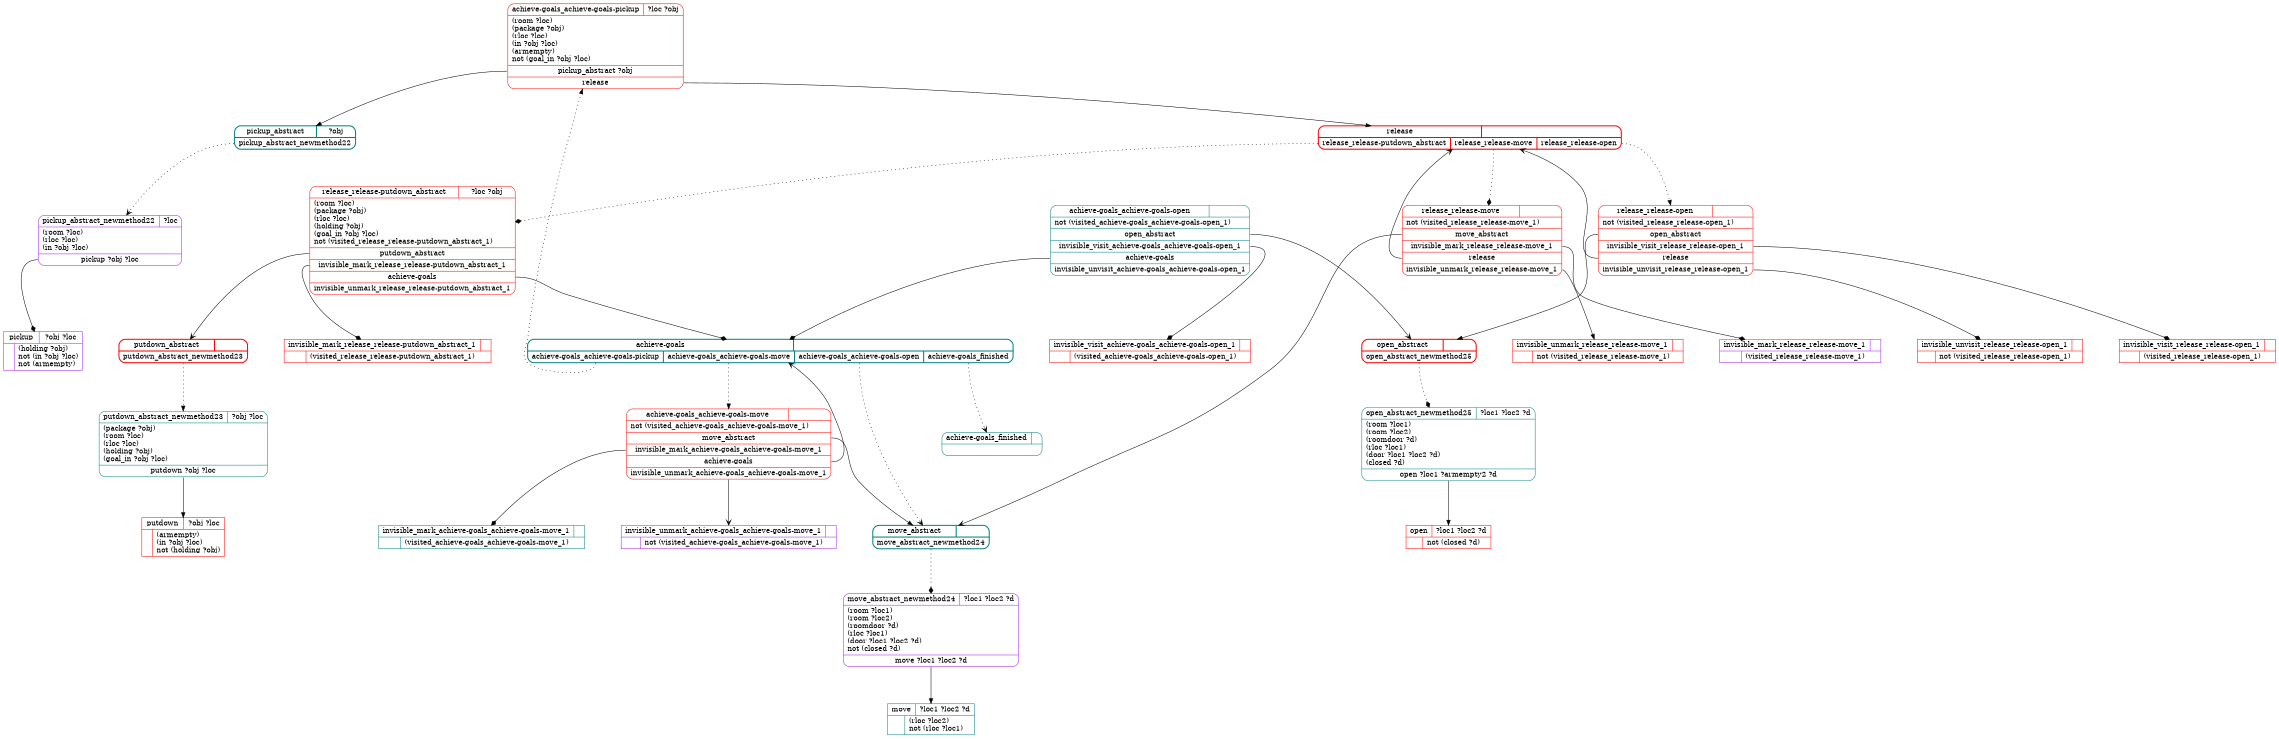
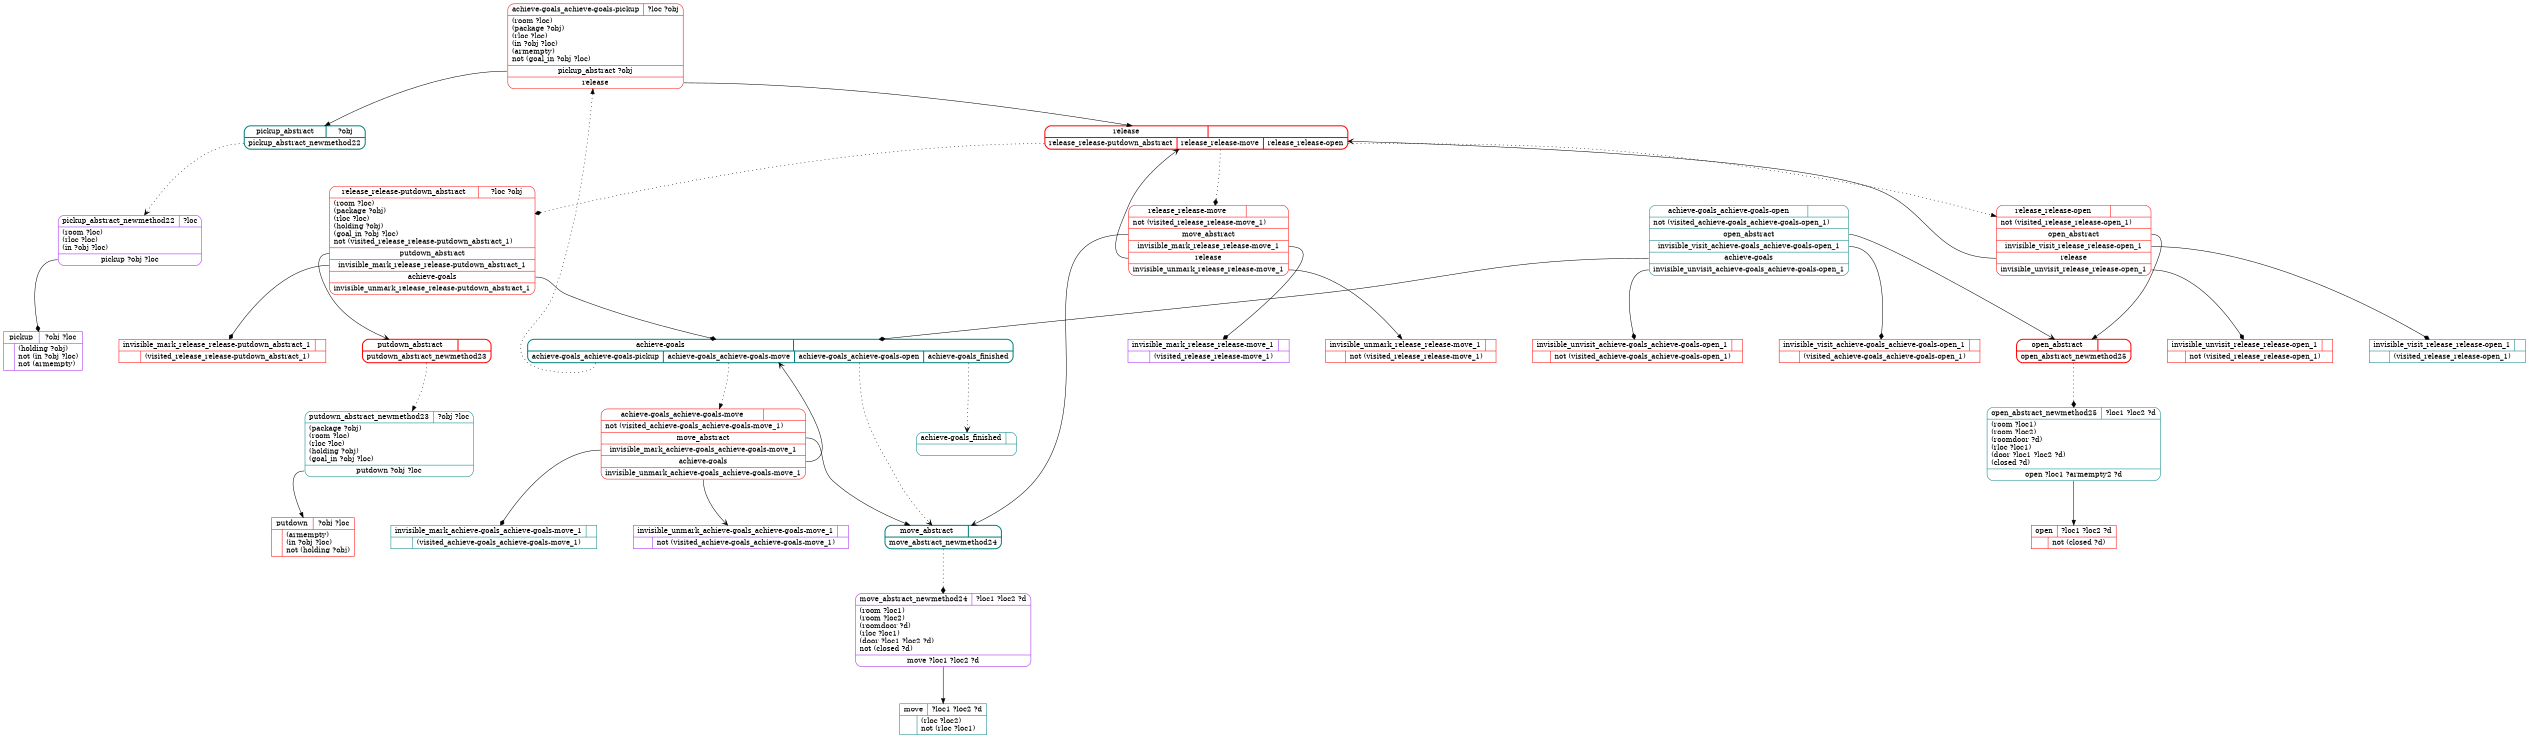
node "invisible_unvisit_achieve-goals_achieve-goals-open_1": added
node "invisible_visit_release_release-open_1": color red -> teal
